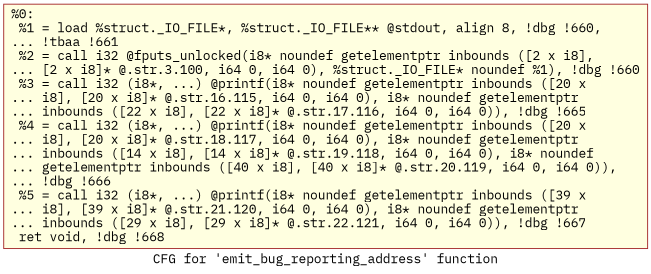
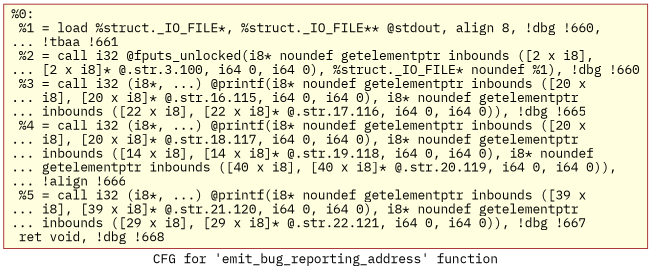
node "%0:": text "... !dbg !666" -> "... !align !666"
